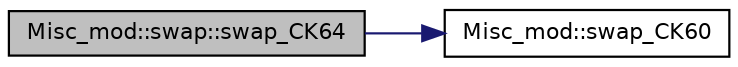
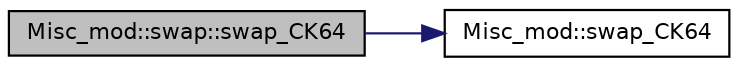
node "Misc_mod::swap_CK60": label "Misc_mod::swap_CK60" -> "Misc_mod::swap_CK64"
